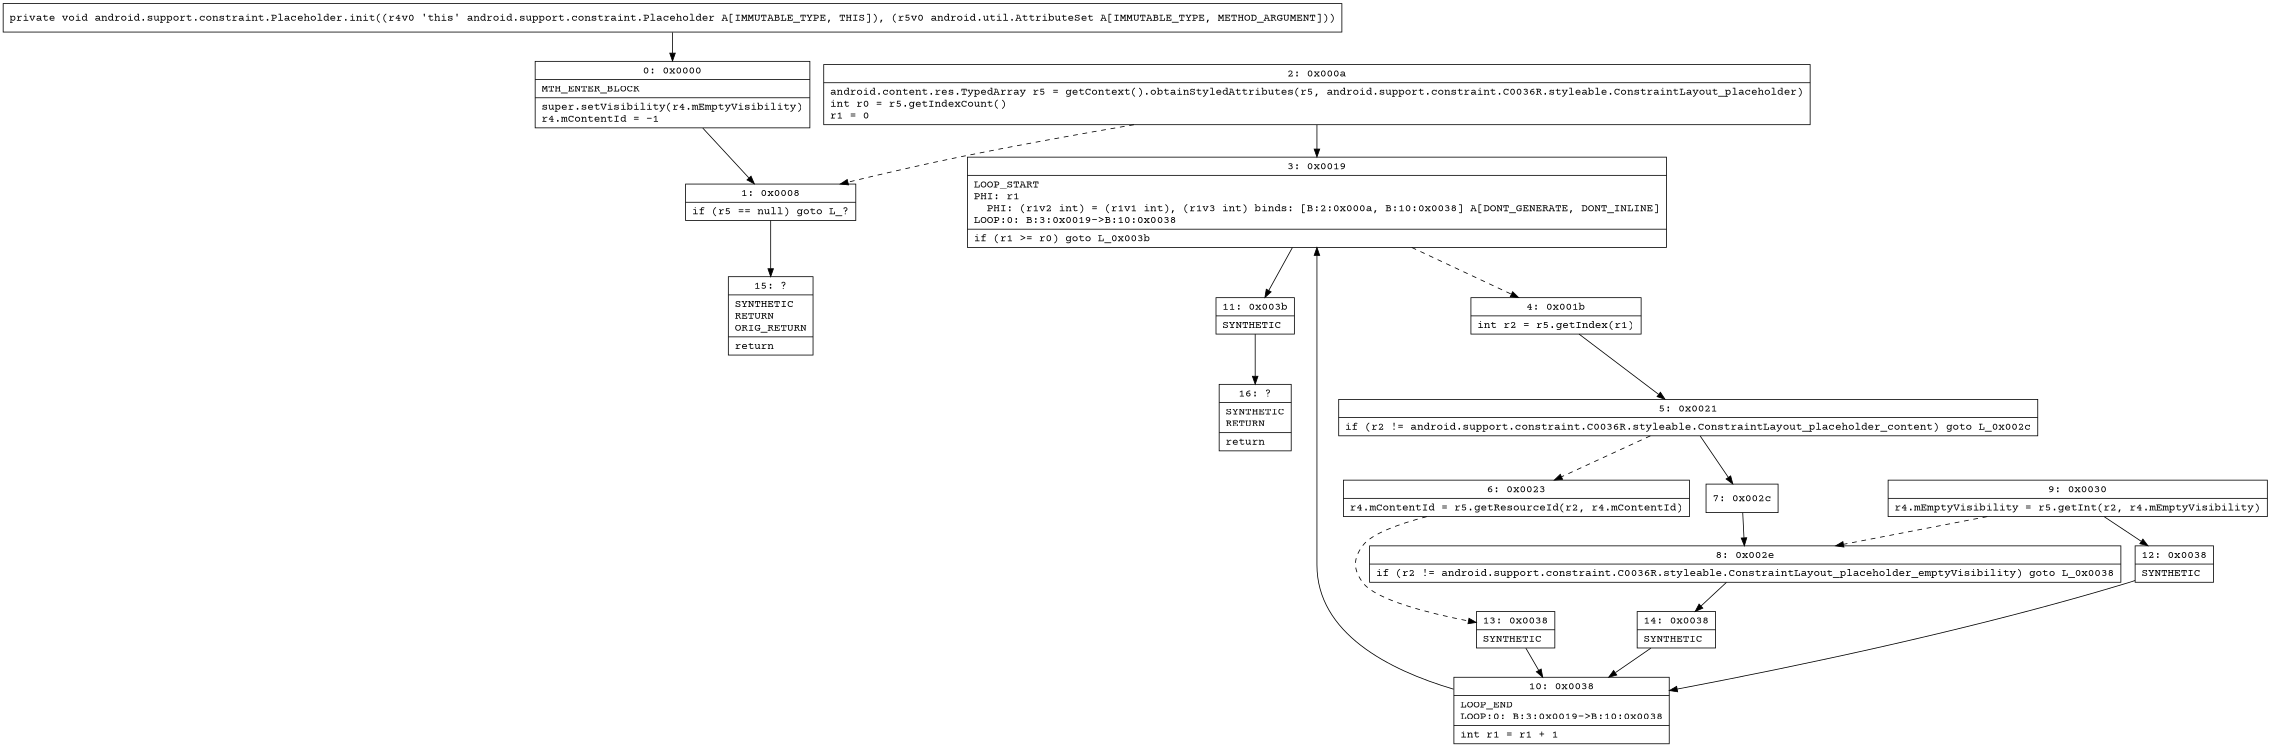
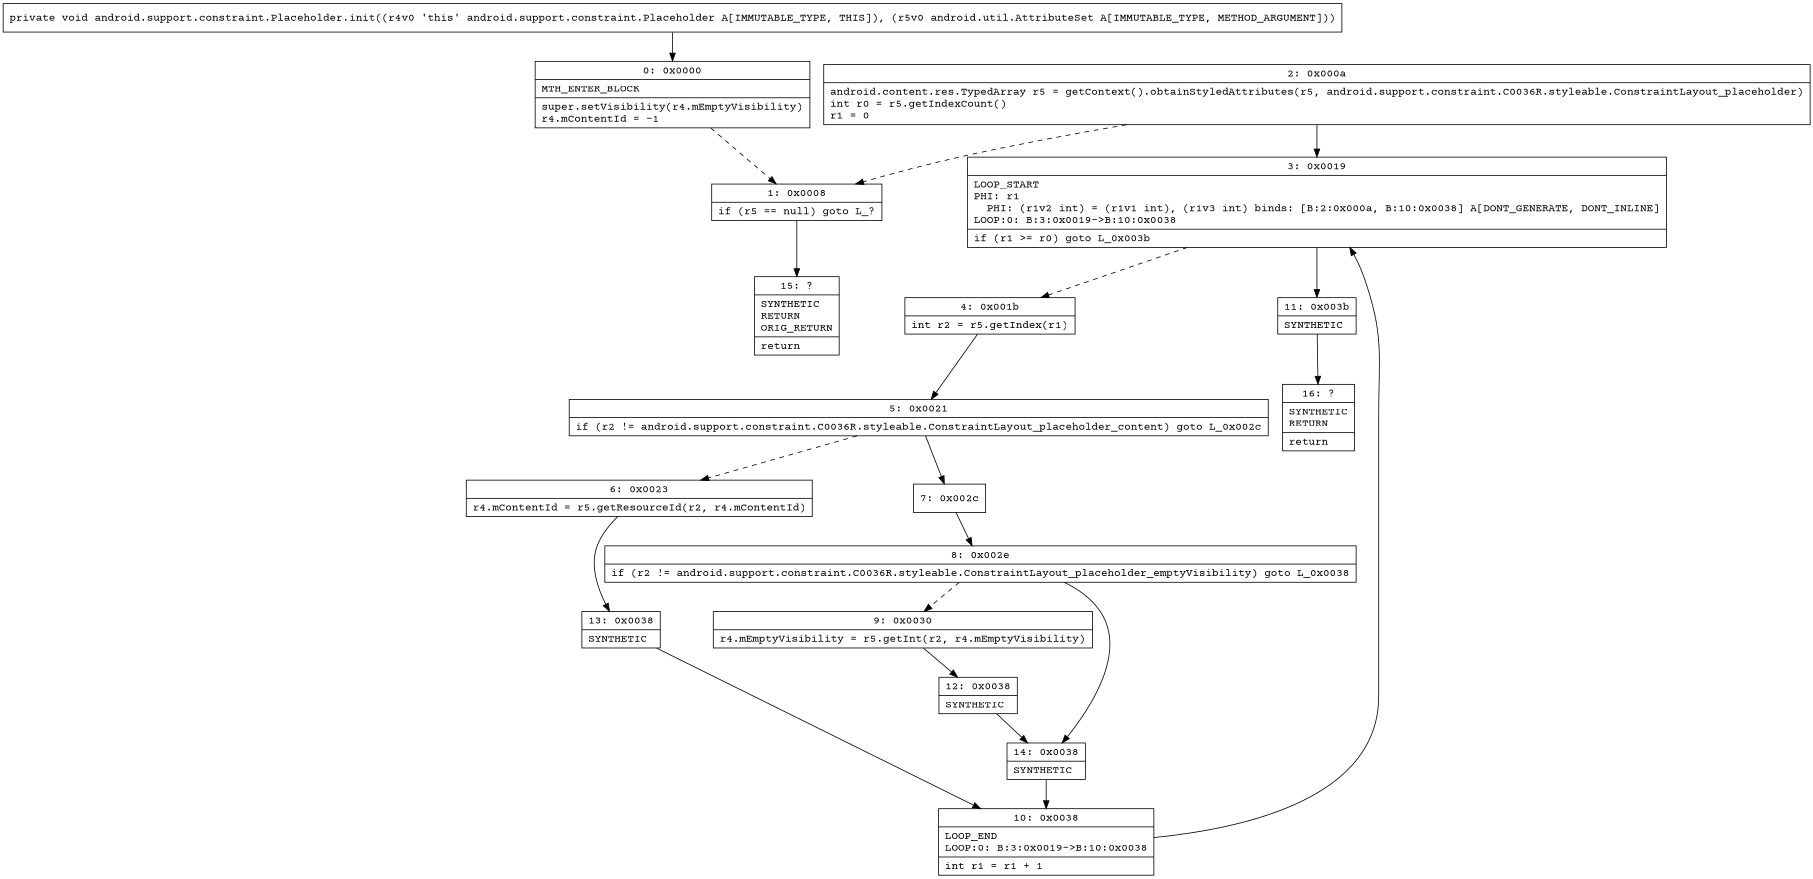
edge "0: 0x0000" -> "1: 0x0008": style solid -> dashed
edge "9: 0x0030" -> "8: 0x002e": reversed
edge "6: 0x0023" -> "13: 0x0038": style dashed -> solid
edge "12: 0x0038" -> "10: 0x0038": now "12: 0x0038" -> "14: 0x0038"
